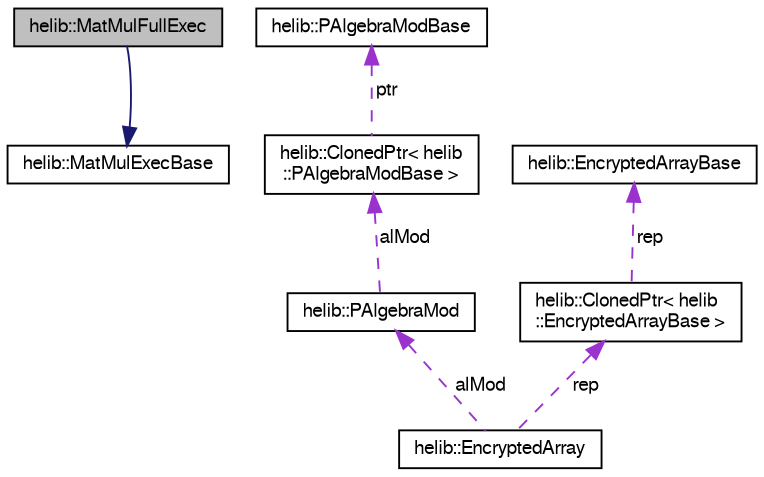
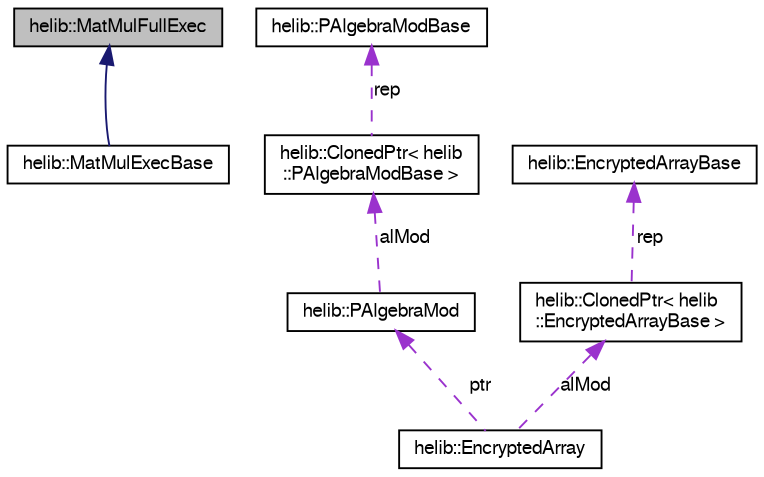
edge "helib::MatMulFullExec" -> "helib::MatMulExecBase": reversed
edge "helib::ClonedPtr< helib ::PAlgebraModBase >" -> "helib::PAlgebraModBase": label " ptr" -> " rep"
edge "helib::EncryptedArray" -> "helib::PAlgebraMod": label " alMod" -> " ptr"
edge "helib::EncryptedArray" -> "helib::ClonedPtr< helib ::EncryptedArrayBase >": label " rep" -> " alMod"
